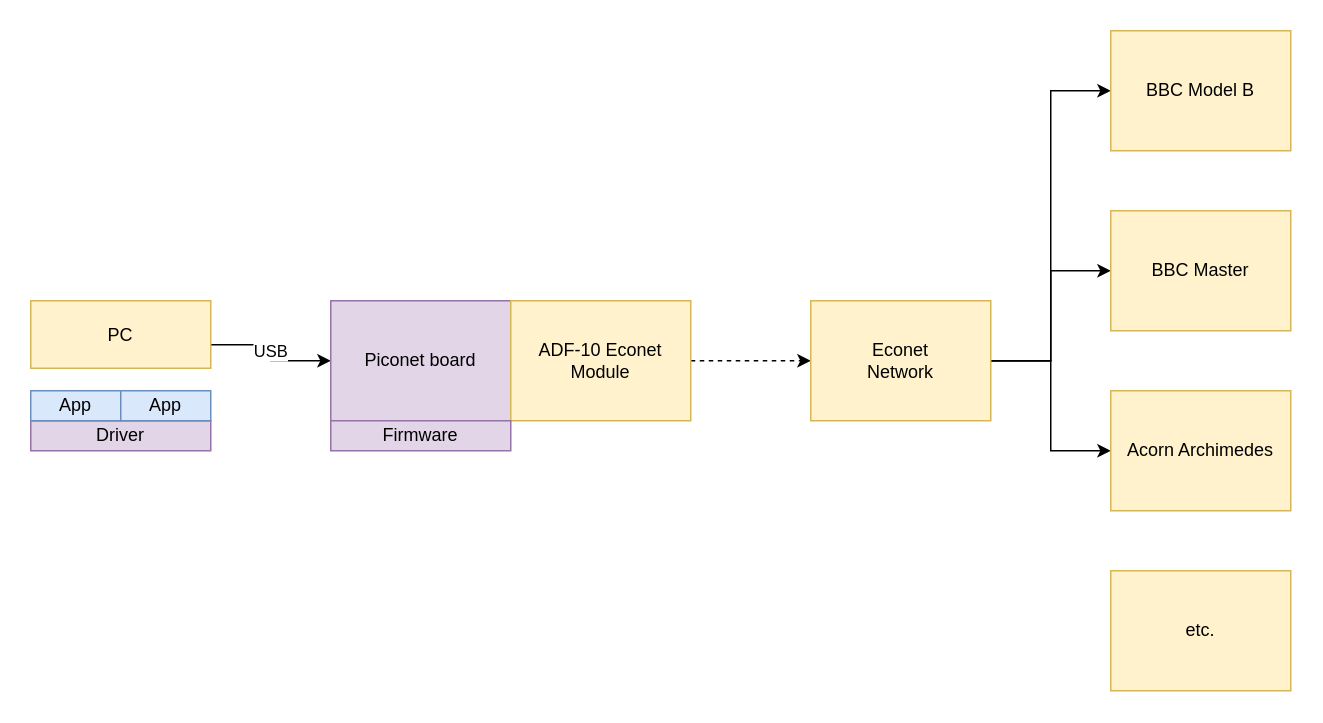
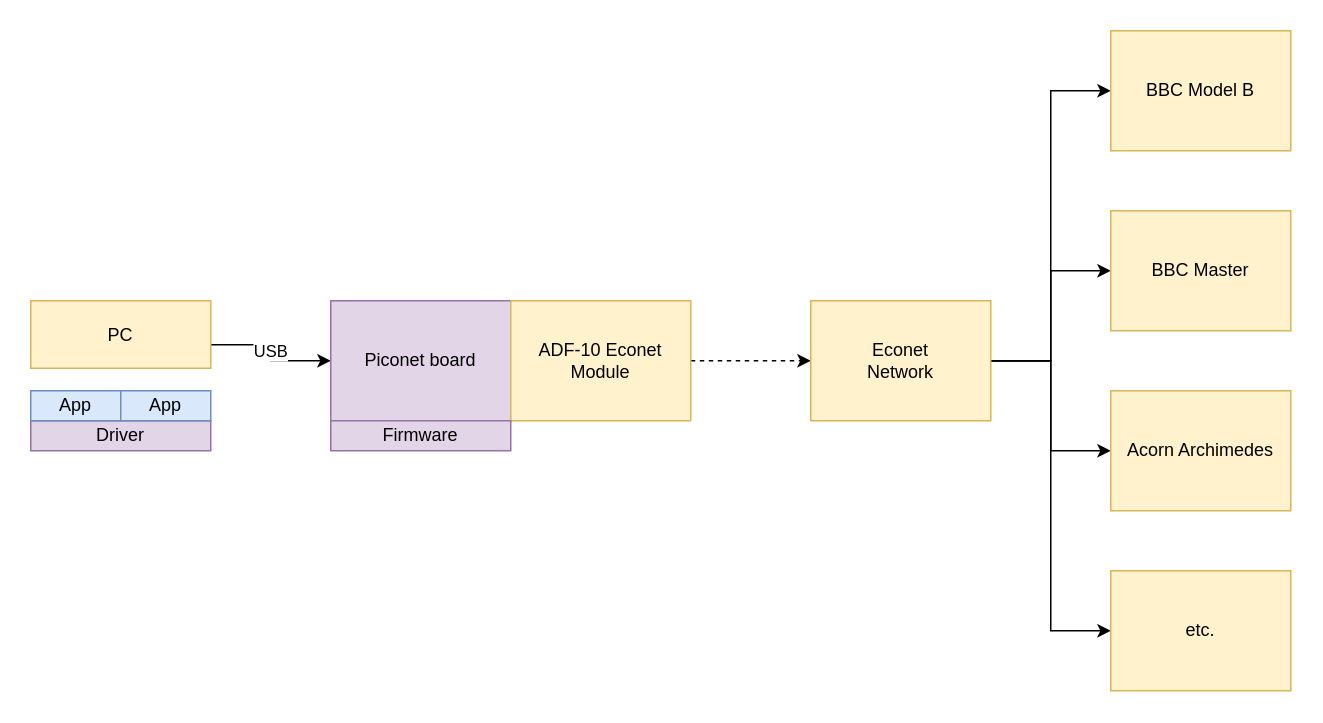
edge "Econet Network" -> "etc.": added
